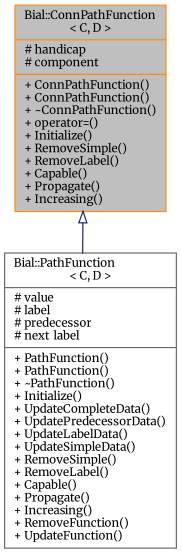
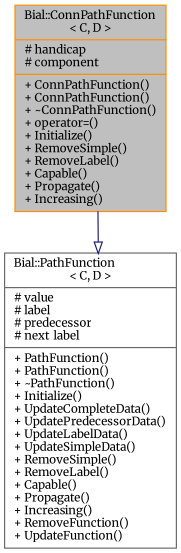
edge "Bial::PathFunction" -> "Bial::ConnPathFunction": reversed
